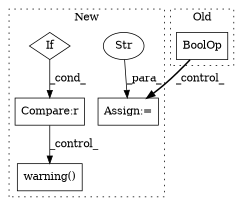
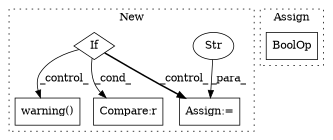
cluster "Old": label "Old" -> "Assign"
edge "BoolOp" -> "Assign:=": now "If" -> "Assign:="
edge "Compare:r" -> "warning()": now "If" -> "warning()"
